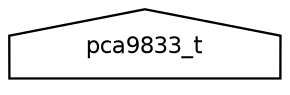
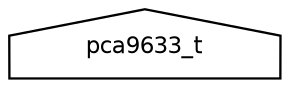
node "pca9833_t": label "pca9833_t" -> "pca9633_t"
